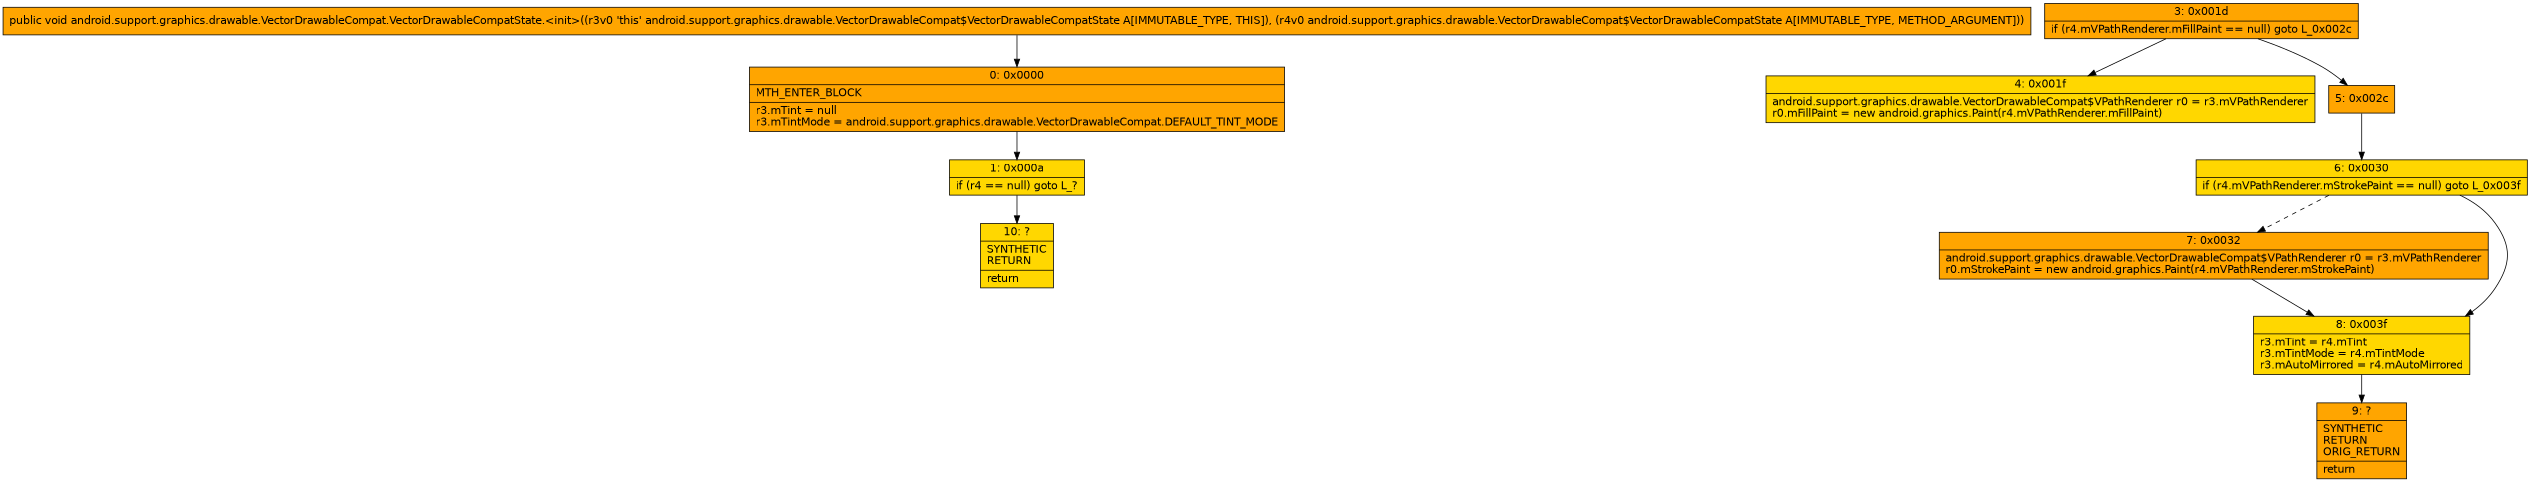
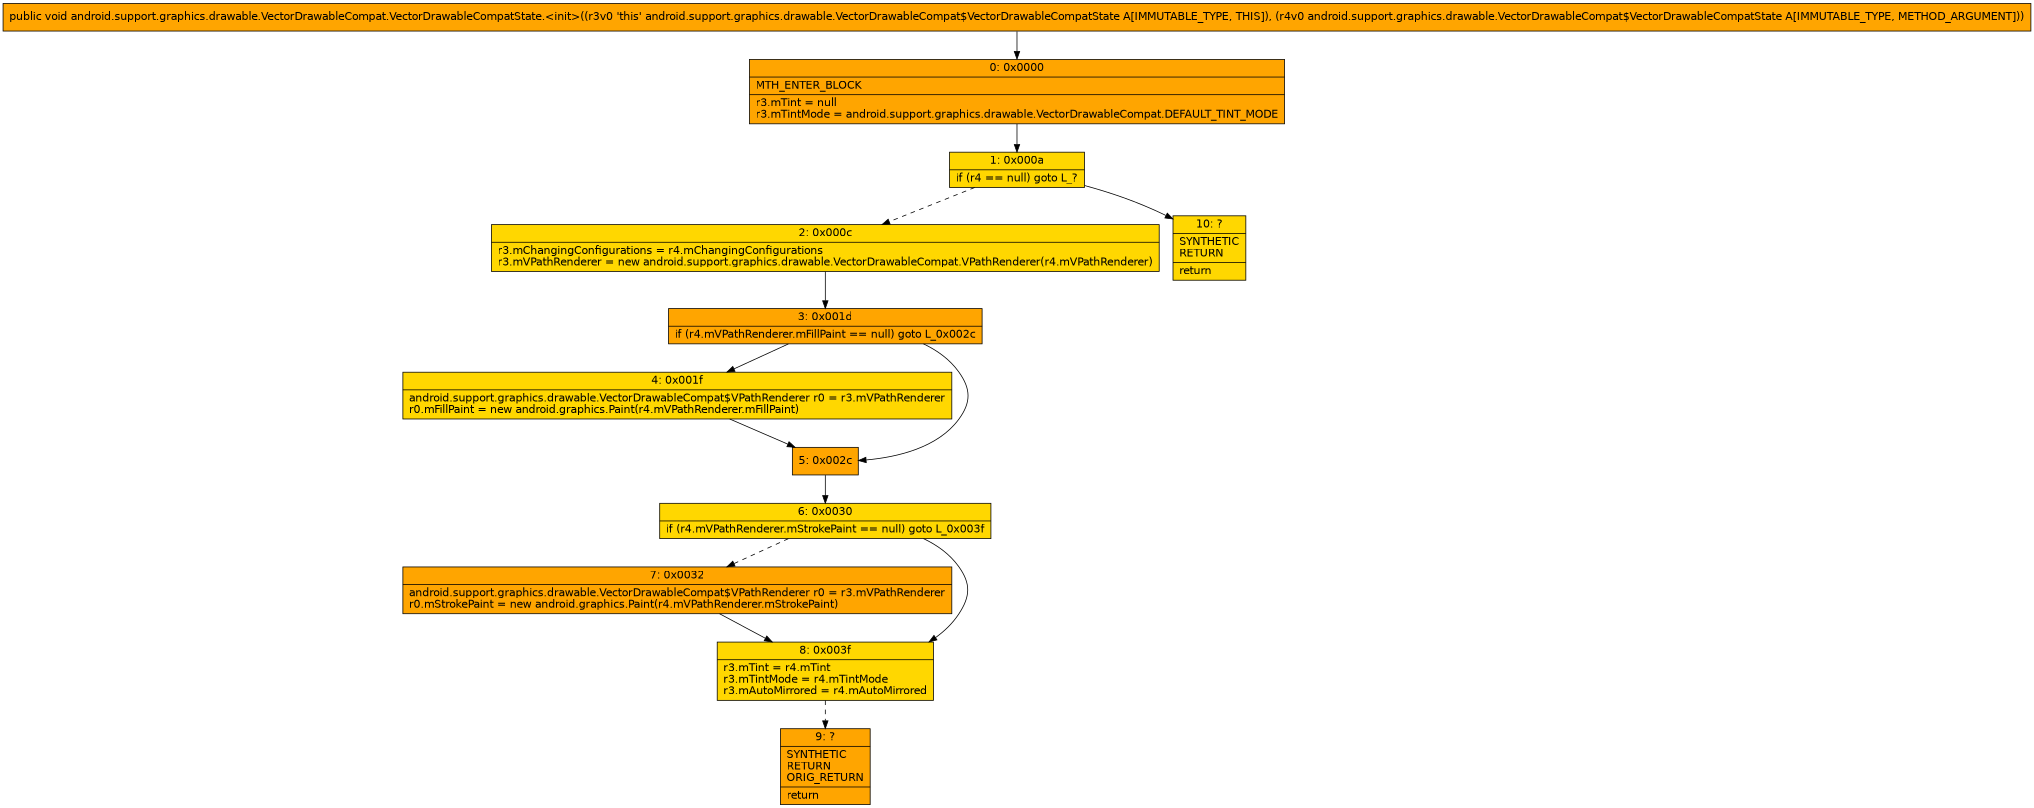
node "2: 0x000c": added
edge "8: 0x003f" -> "9: ?": style solid -> dashed
edge "4: 0x001f" -> "5: 0x002c": added
